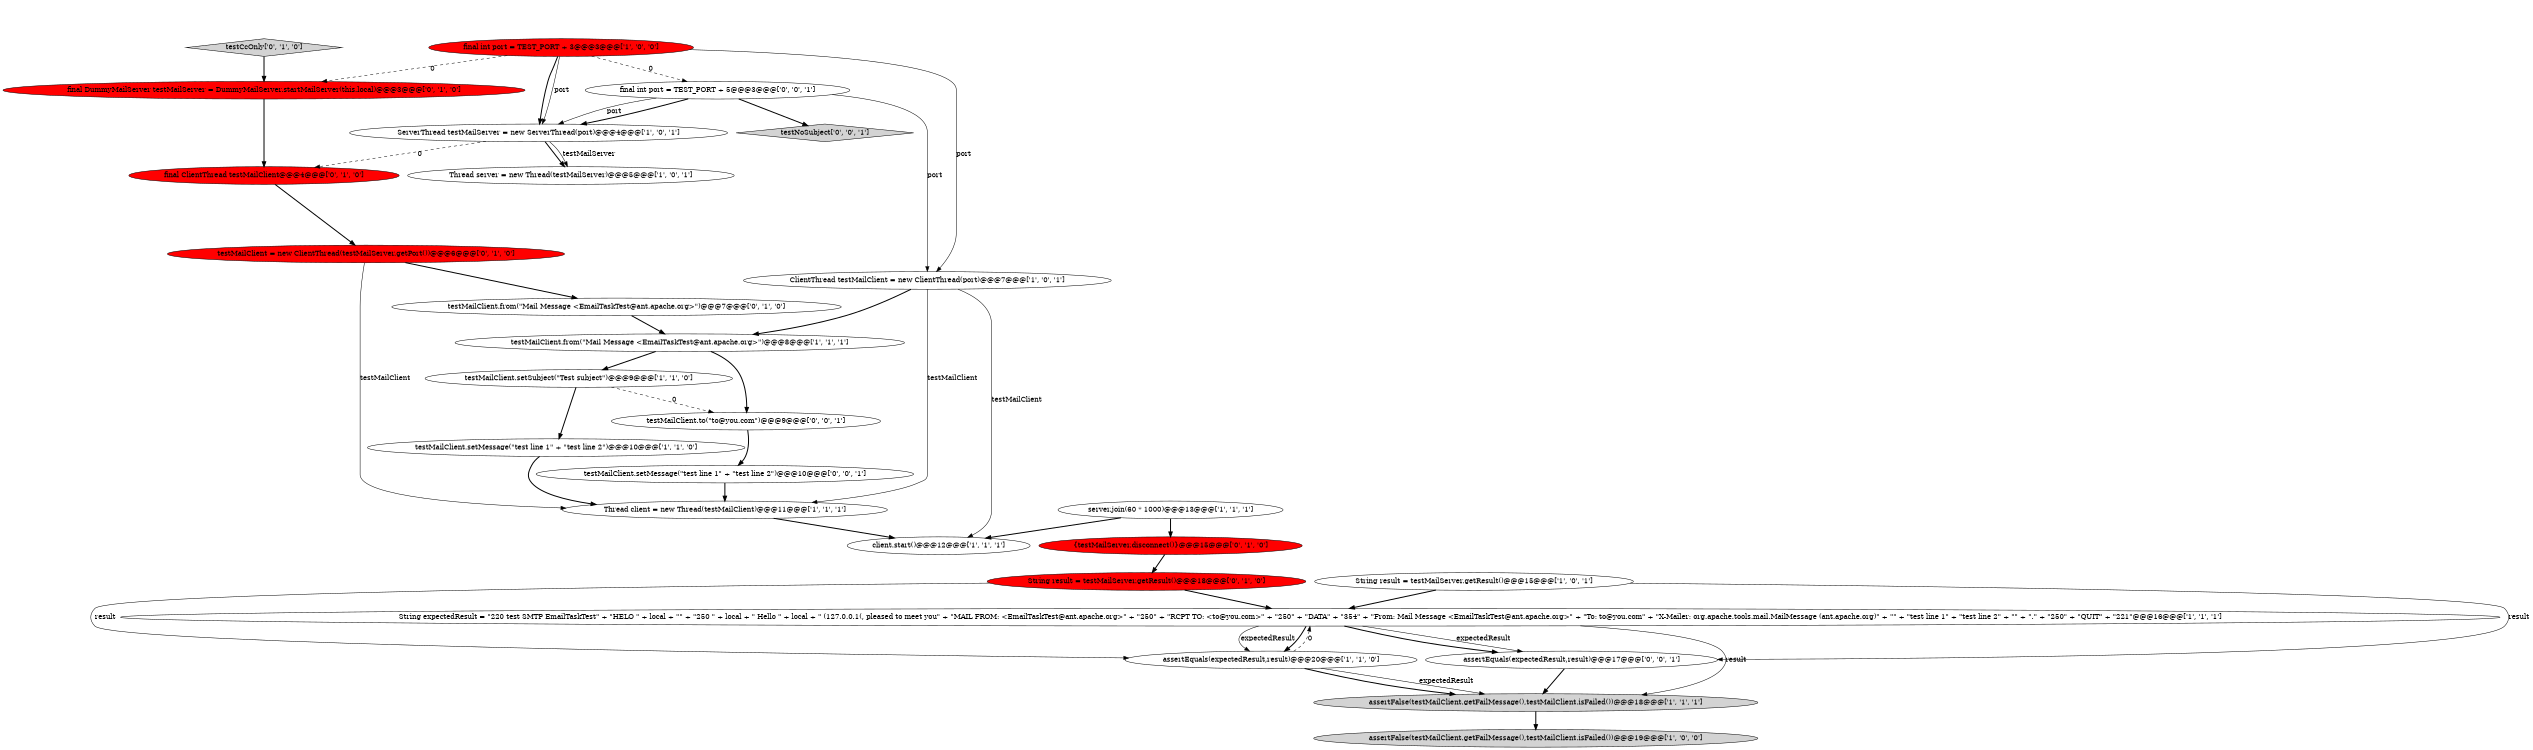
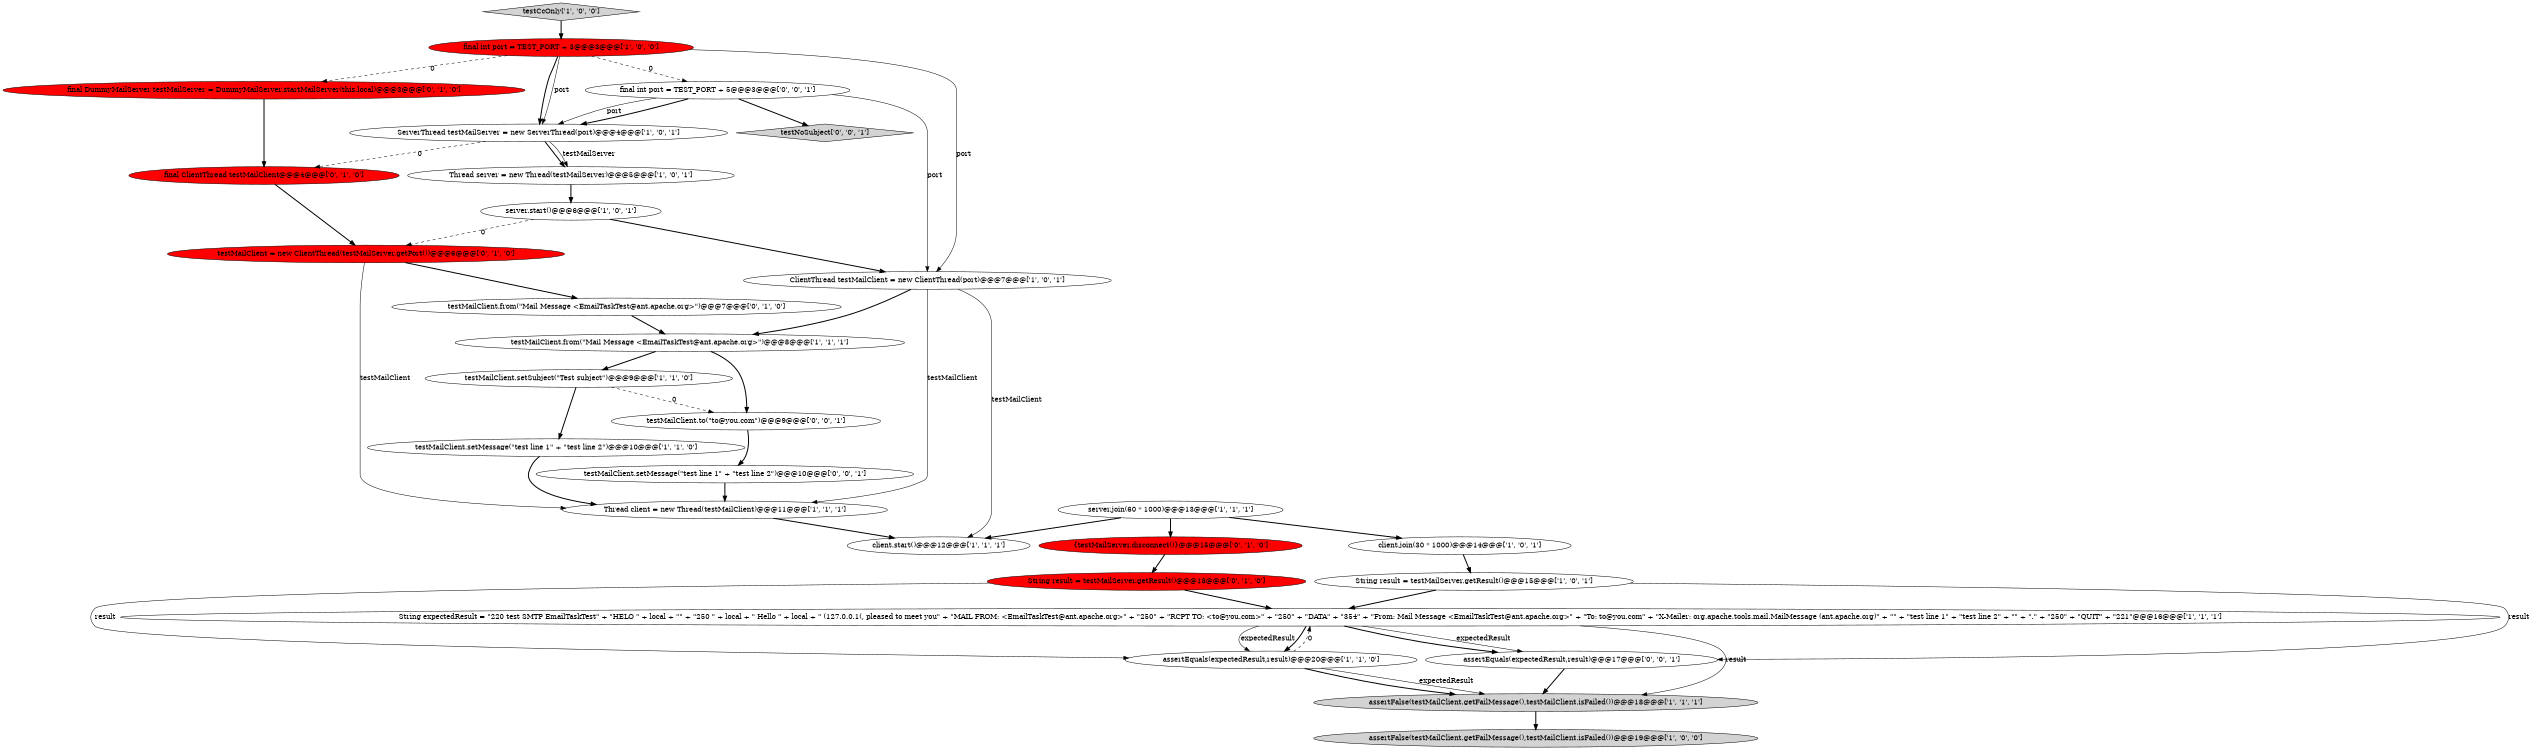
node "testCcOnly['1', '0', '0']": added
node "testCcOnly['0', '1', '0']": removed
node "server.start()@@@6@@@['1', '0', '1']": added
node "client.join(30 * 1000)@@@14@@@['1', '0', '1']": added
